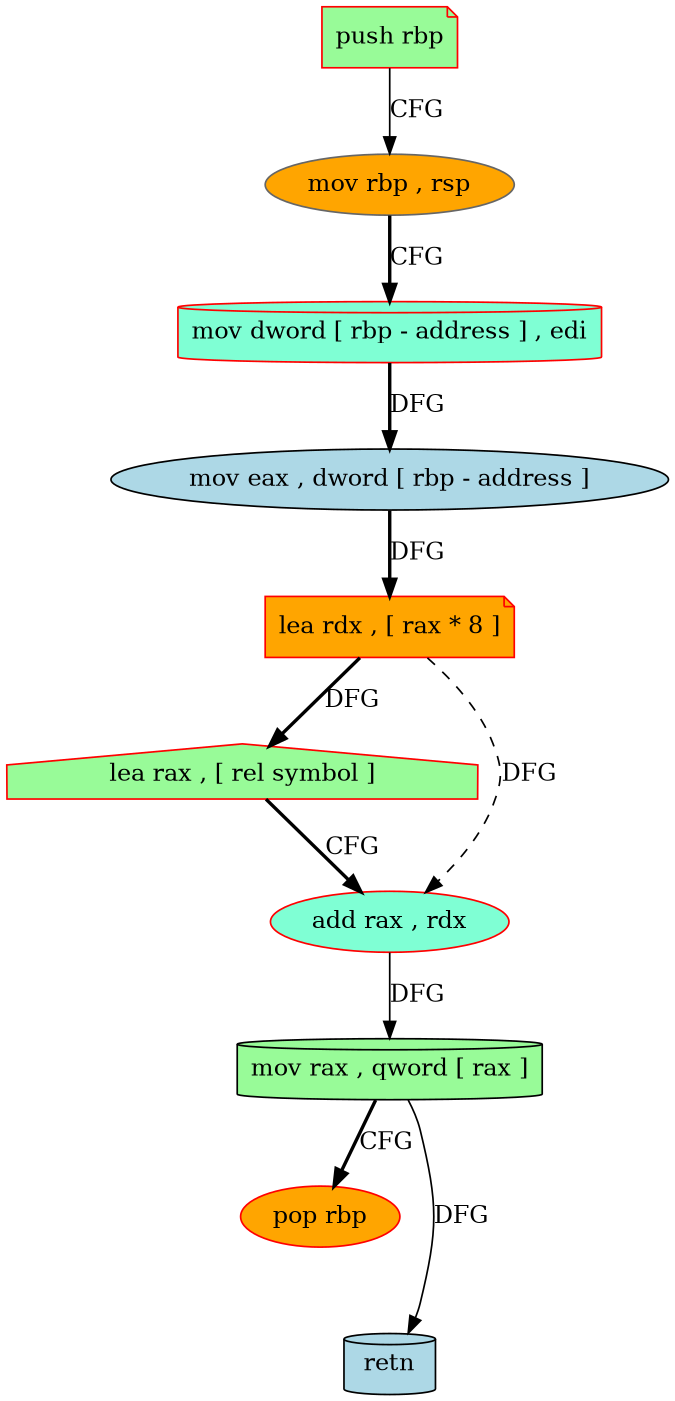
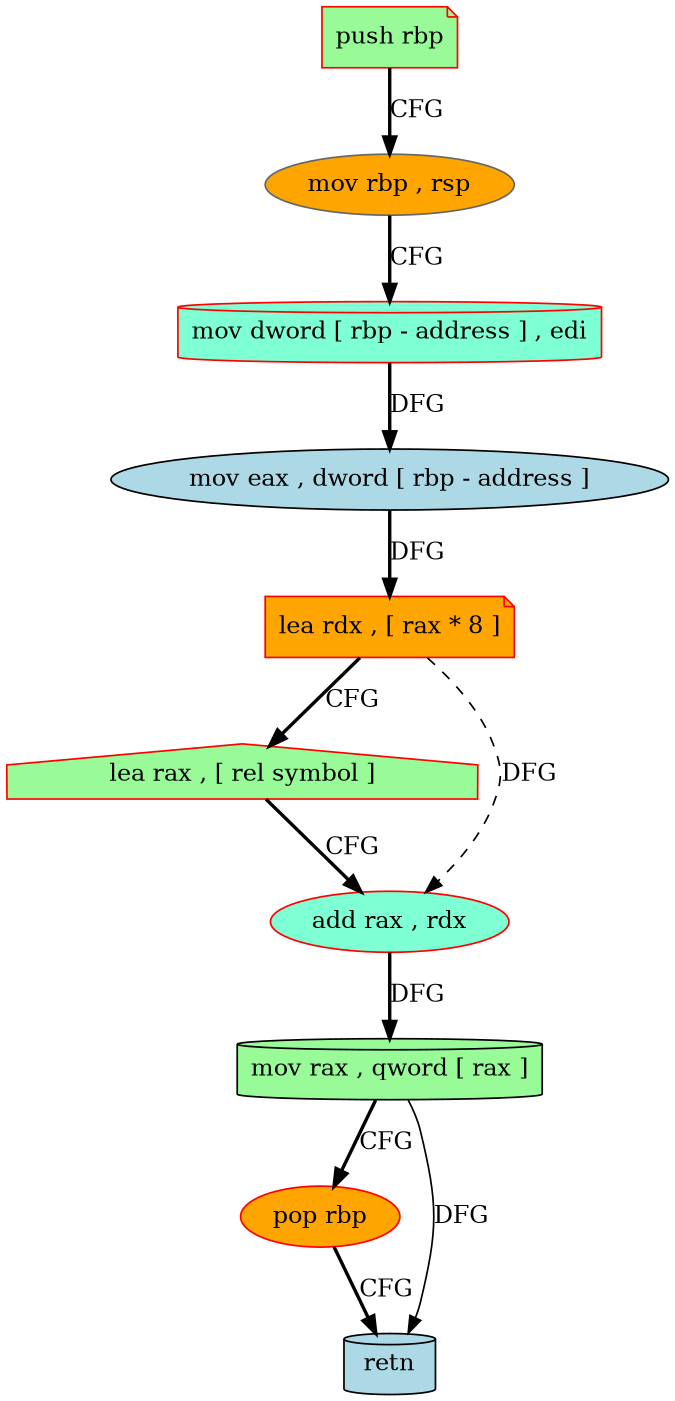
edge "push rbp" -> "mov rbp , rsp": style solid -> bold
edge "lea rdx , [ rax * 8 ]" -> "lea rax , [ rel symbol ]": label "DFG" -> "CFG"
edge "add rax , rdx" -> "mov rax , qword [ rax ]": style solid -> bold
edge "pop rbp" -> "retn": added, label "CFG"
